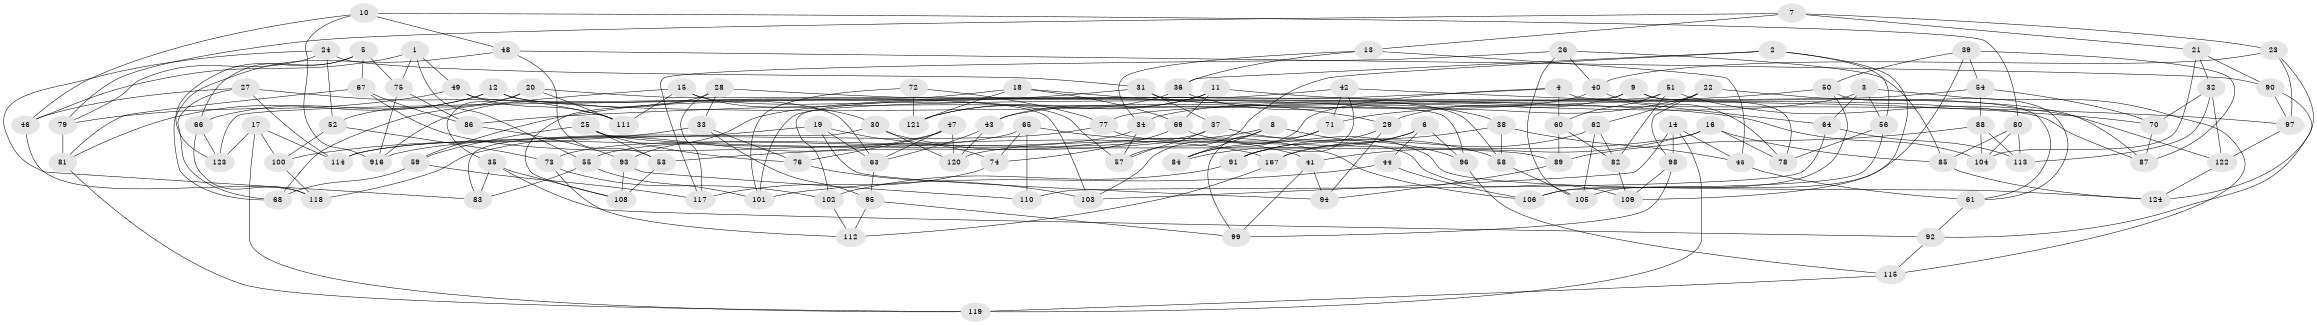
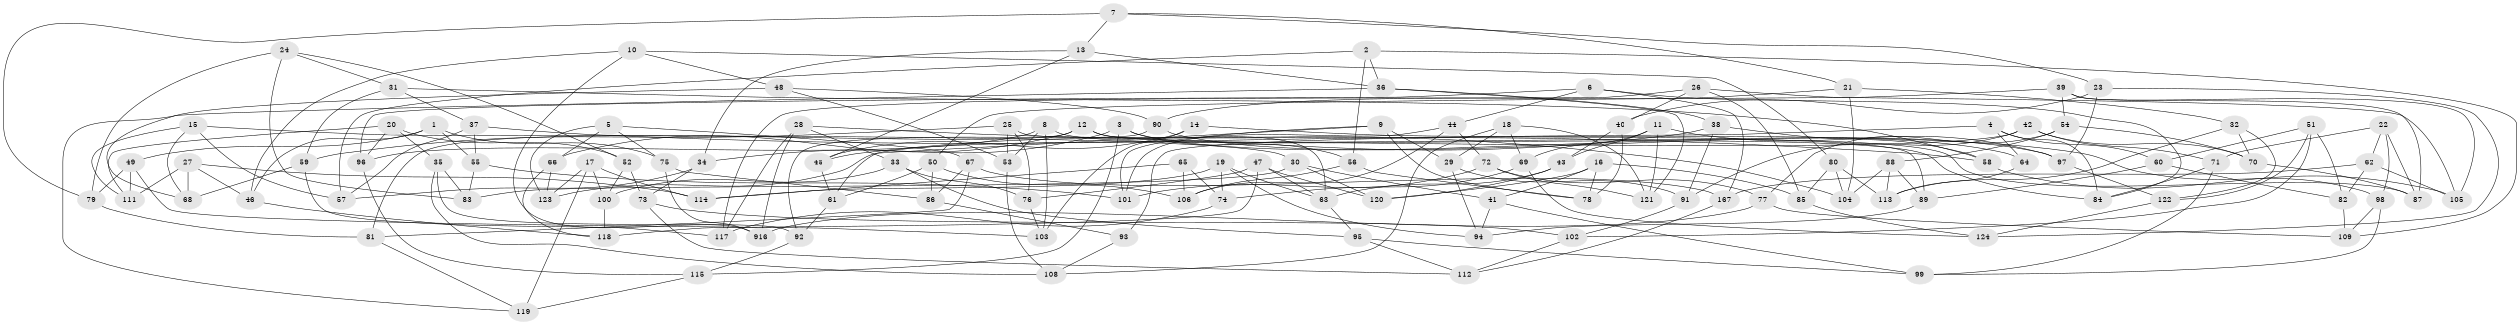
edge "44" -- "72": added
node "110": removed
edge "14" -- "119": now "36" -- "119"
